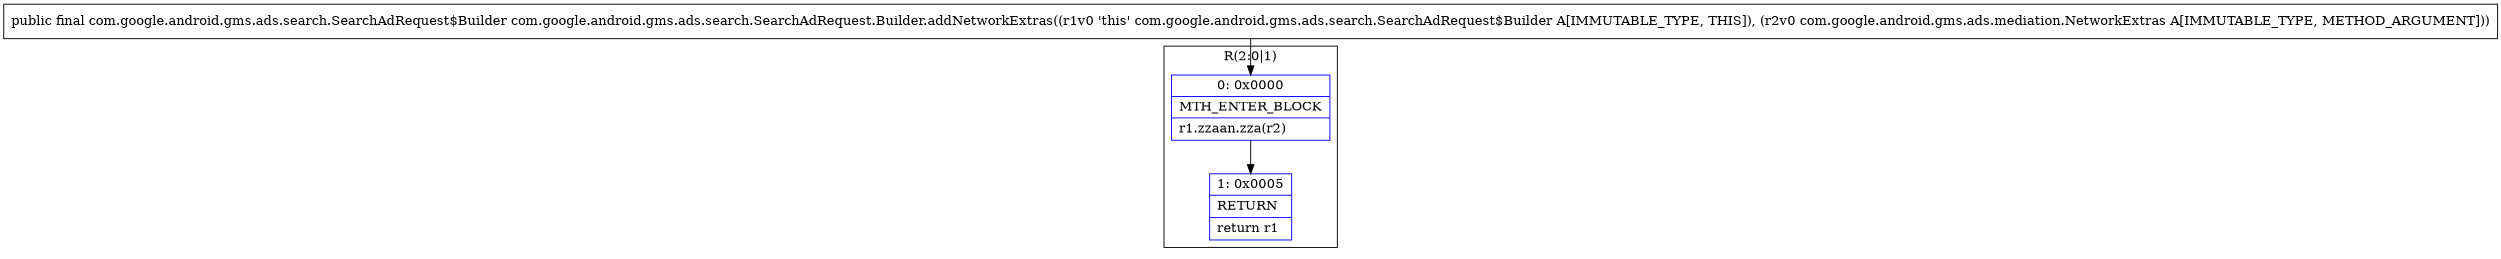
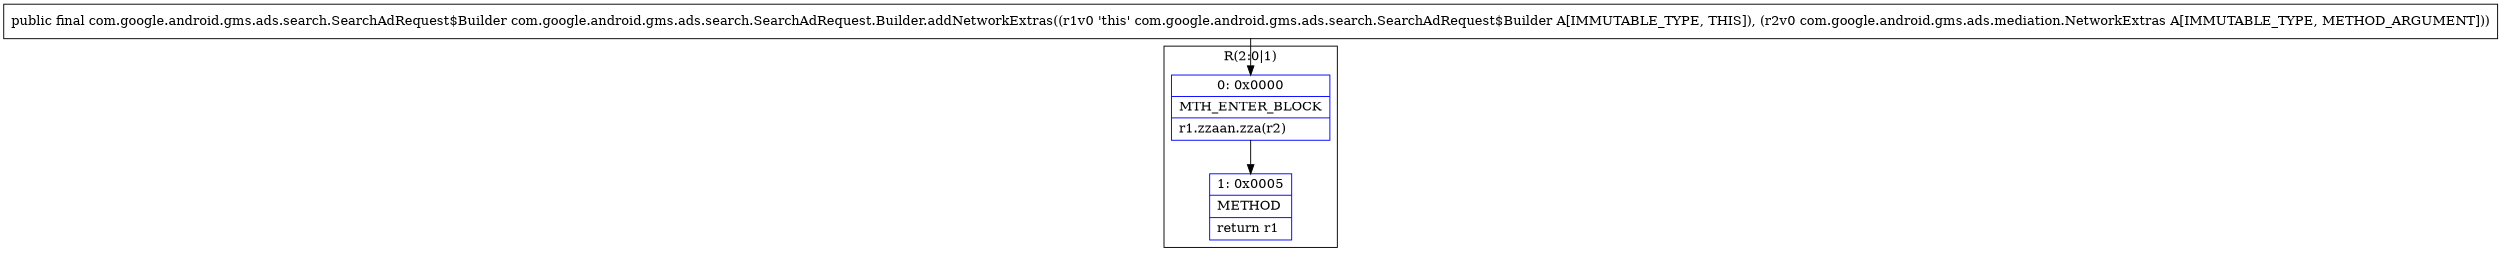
node "1: 0x0005": text "RETURN" -> "METHOD"
